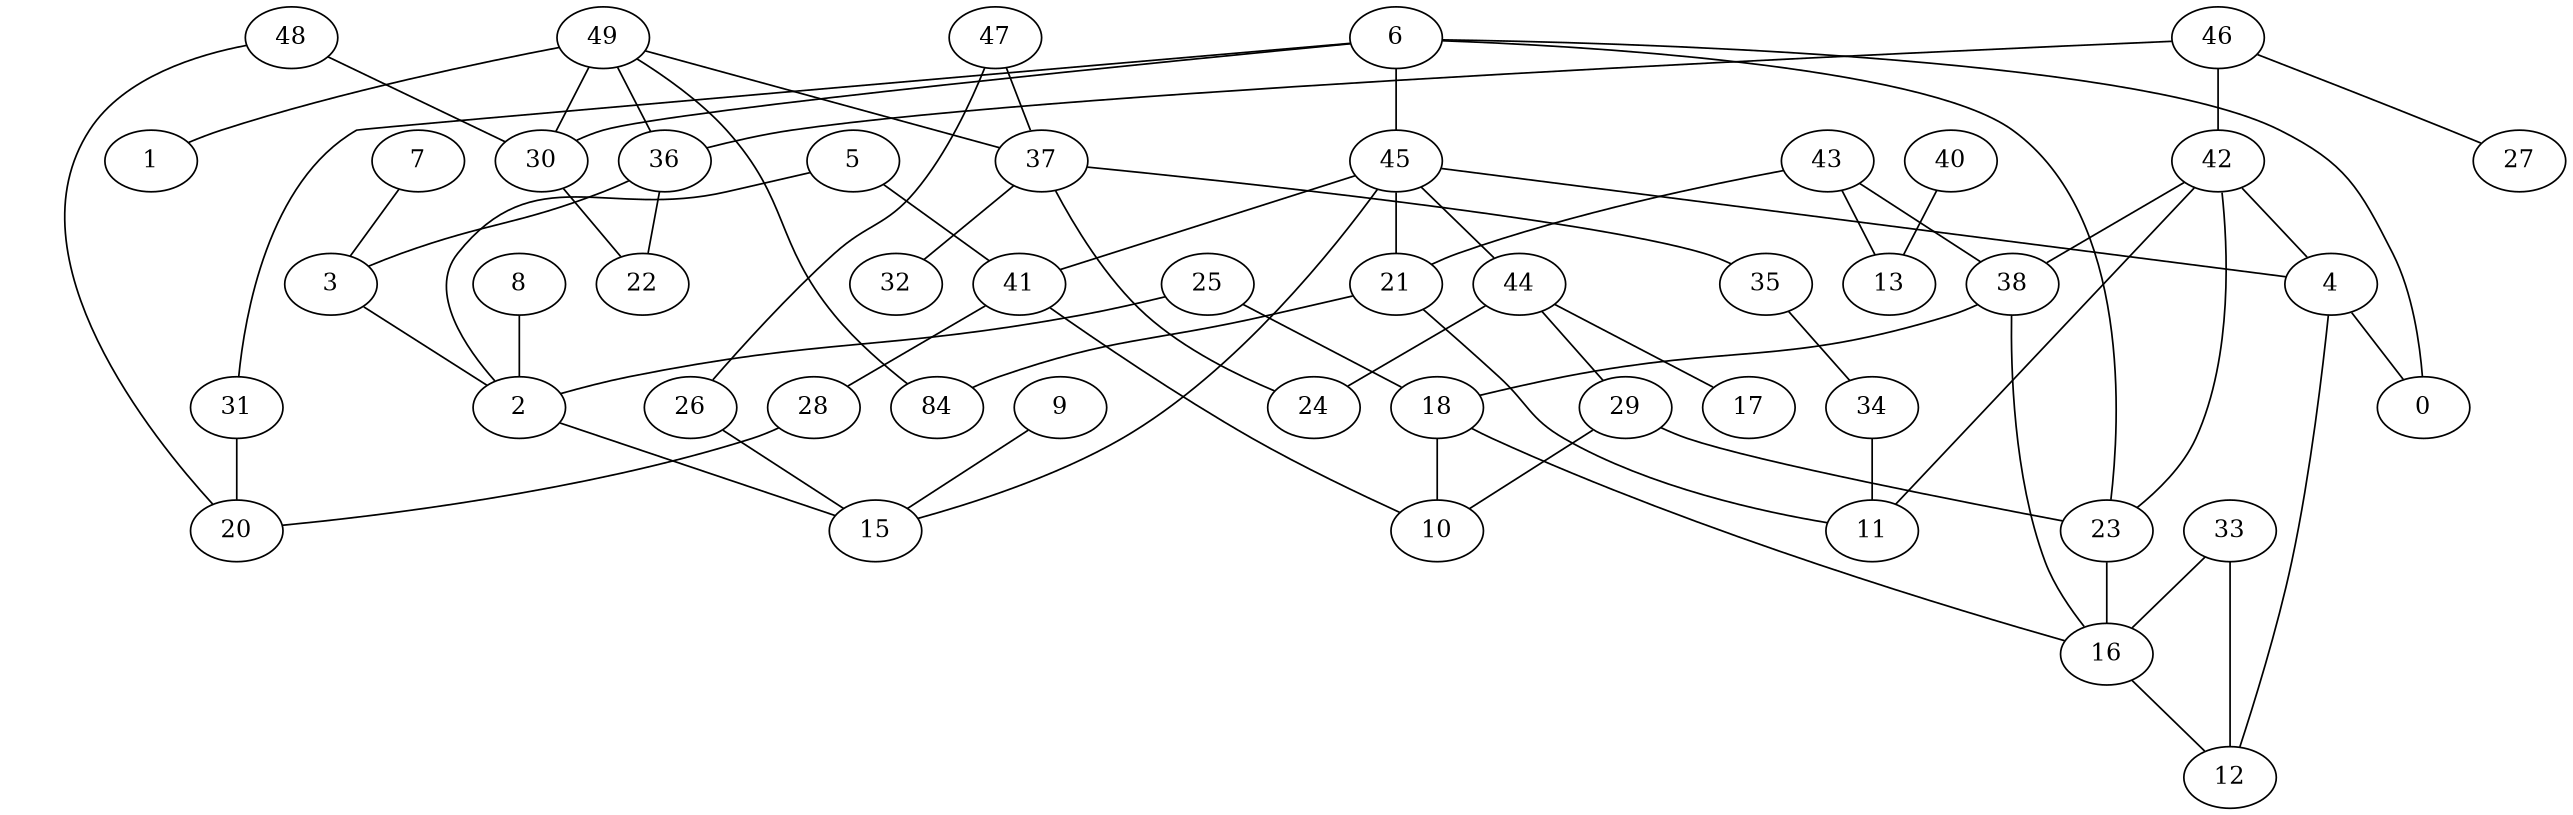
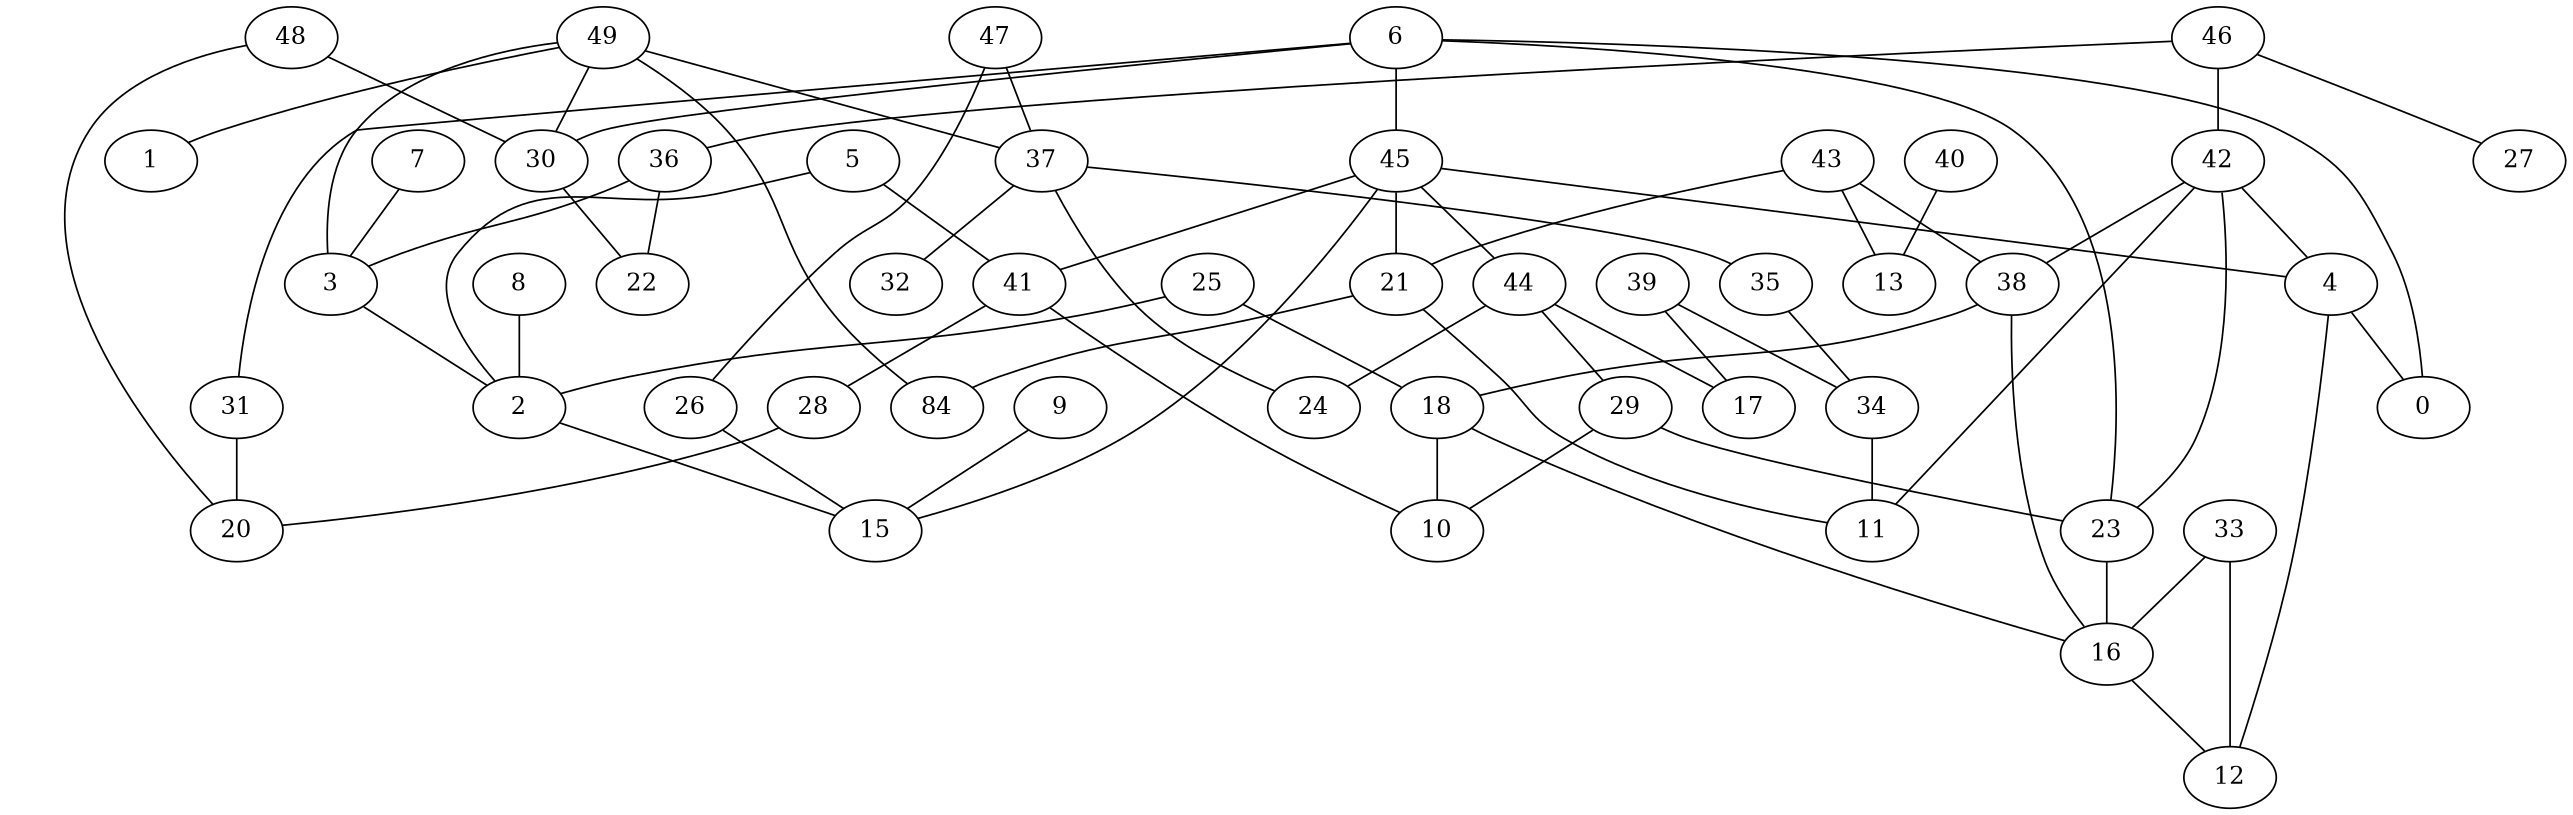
edge "49" -- "36": now "49" -- "3"
node "39": added
